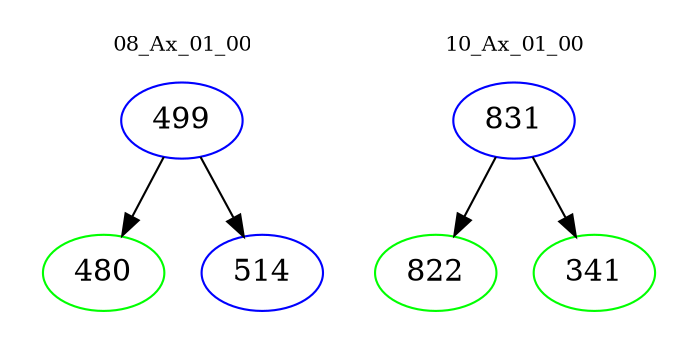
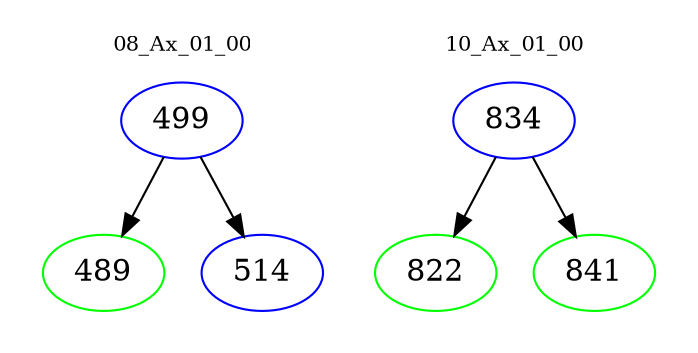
node "831": label "831" -> "834"
node "480": label "480" -> "489"
node "341": label "341" -> "841"
